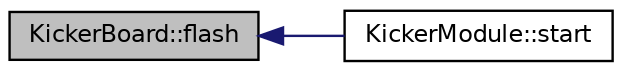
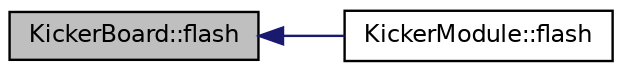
node "KickerModule::start": label "KickerModule::start" -> "KickerModule::flash"
